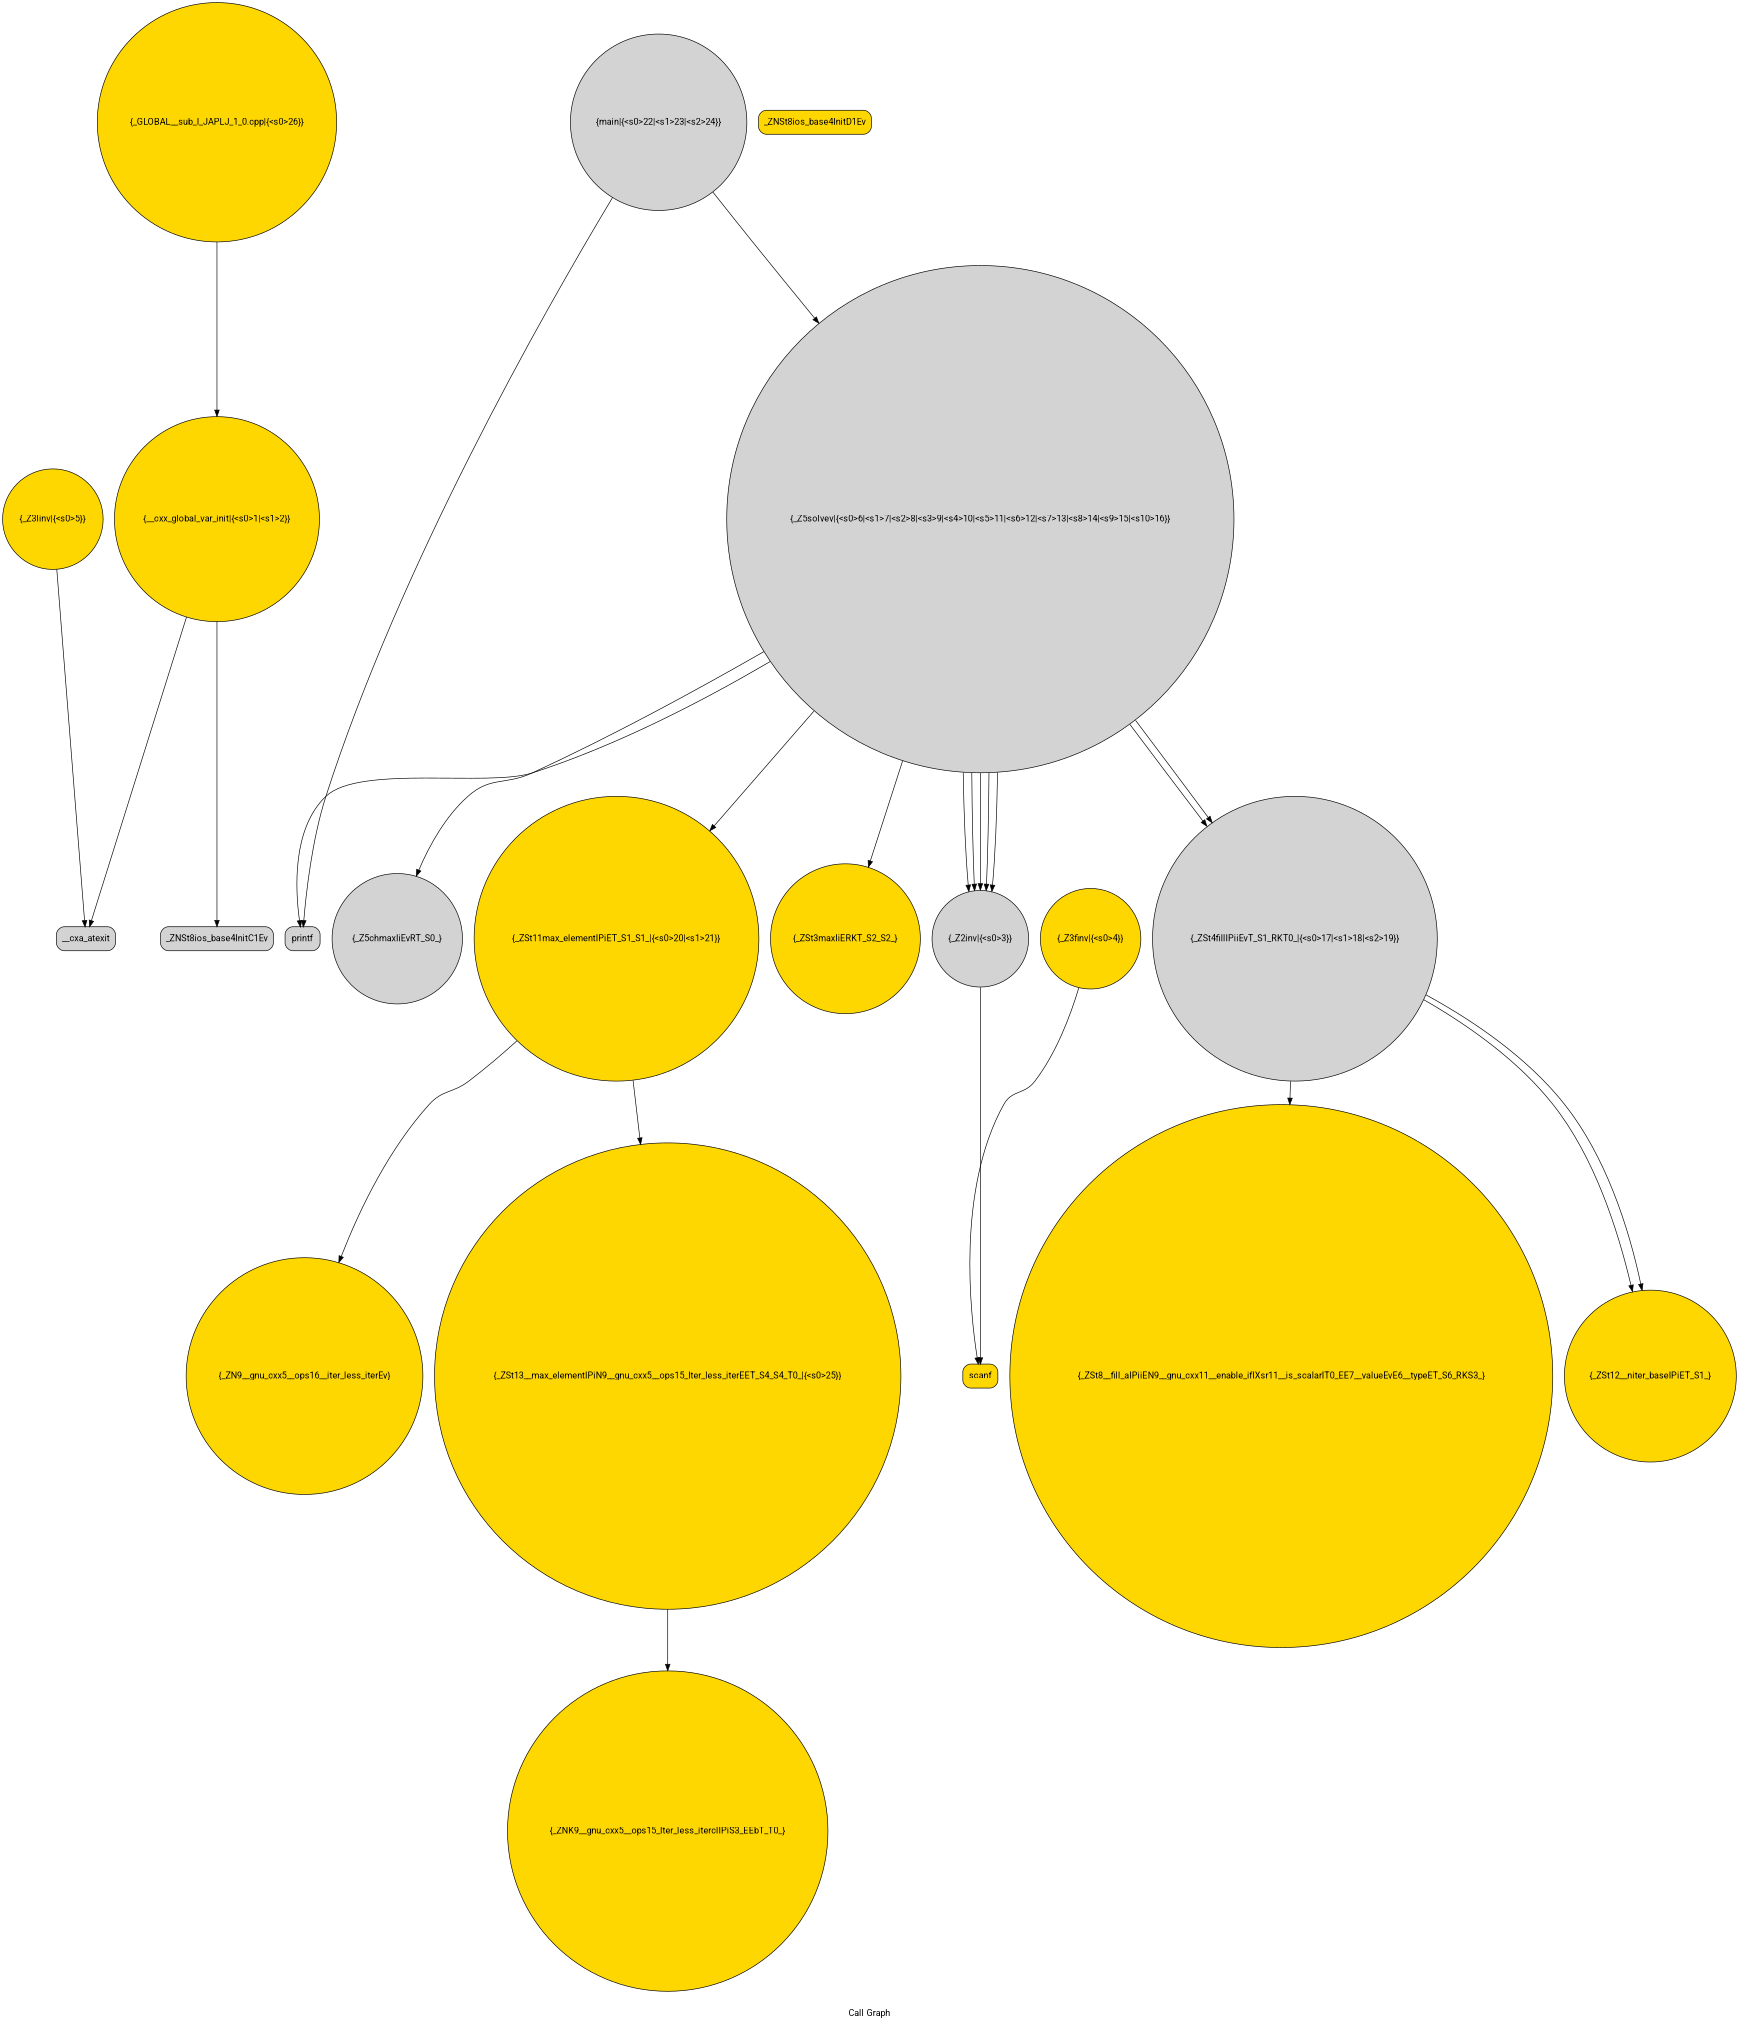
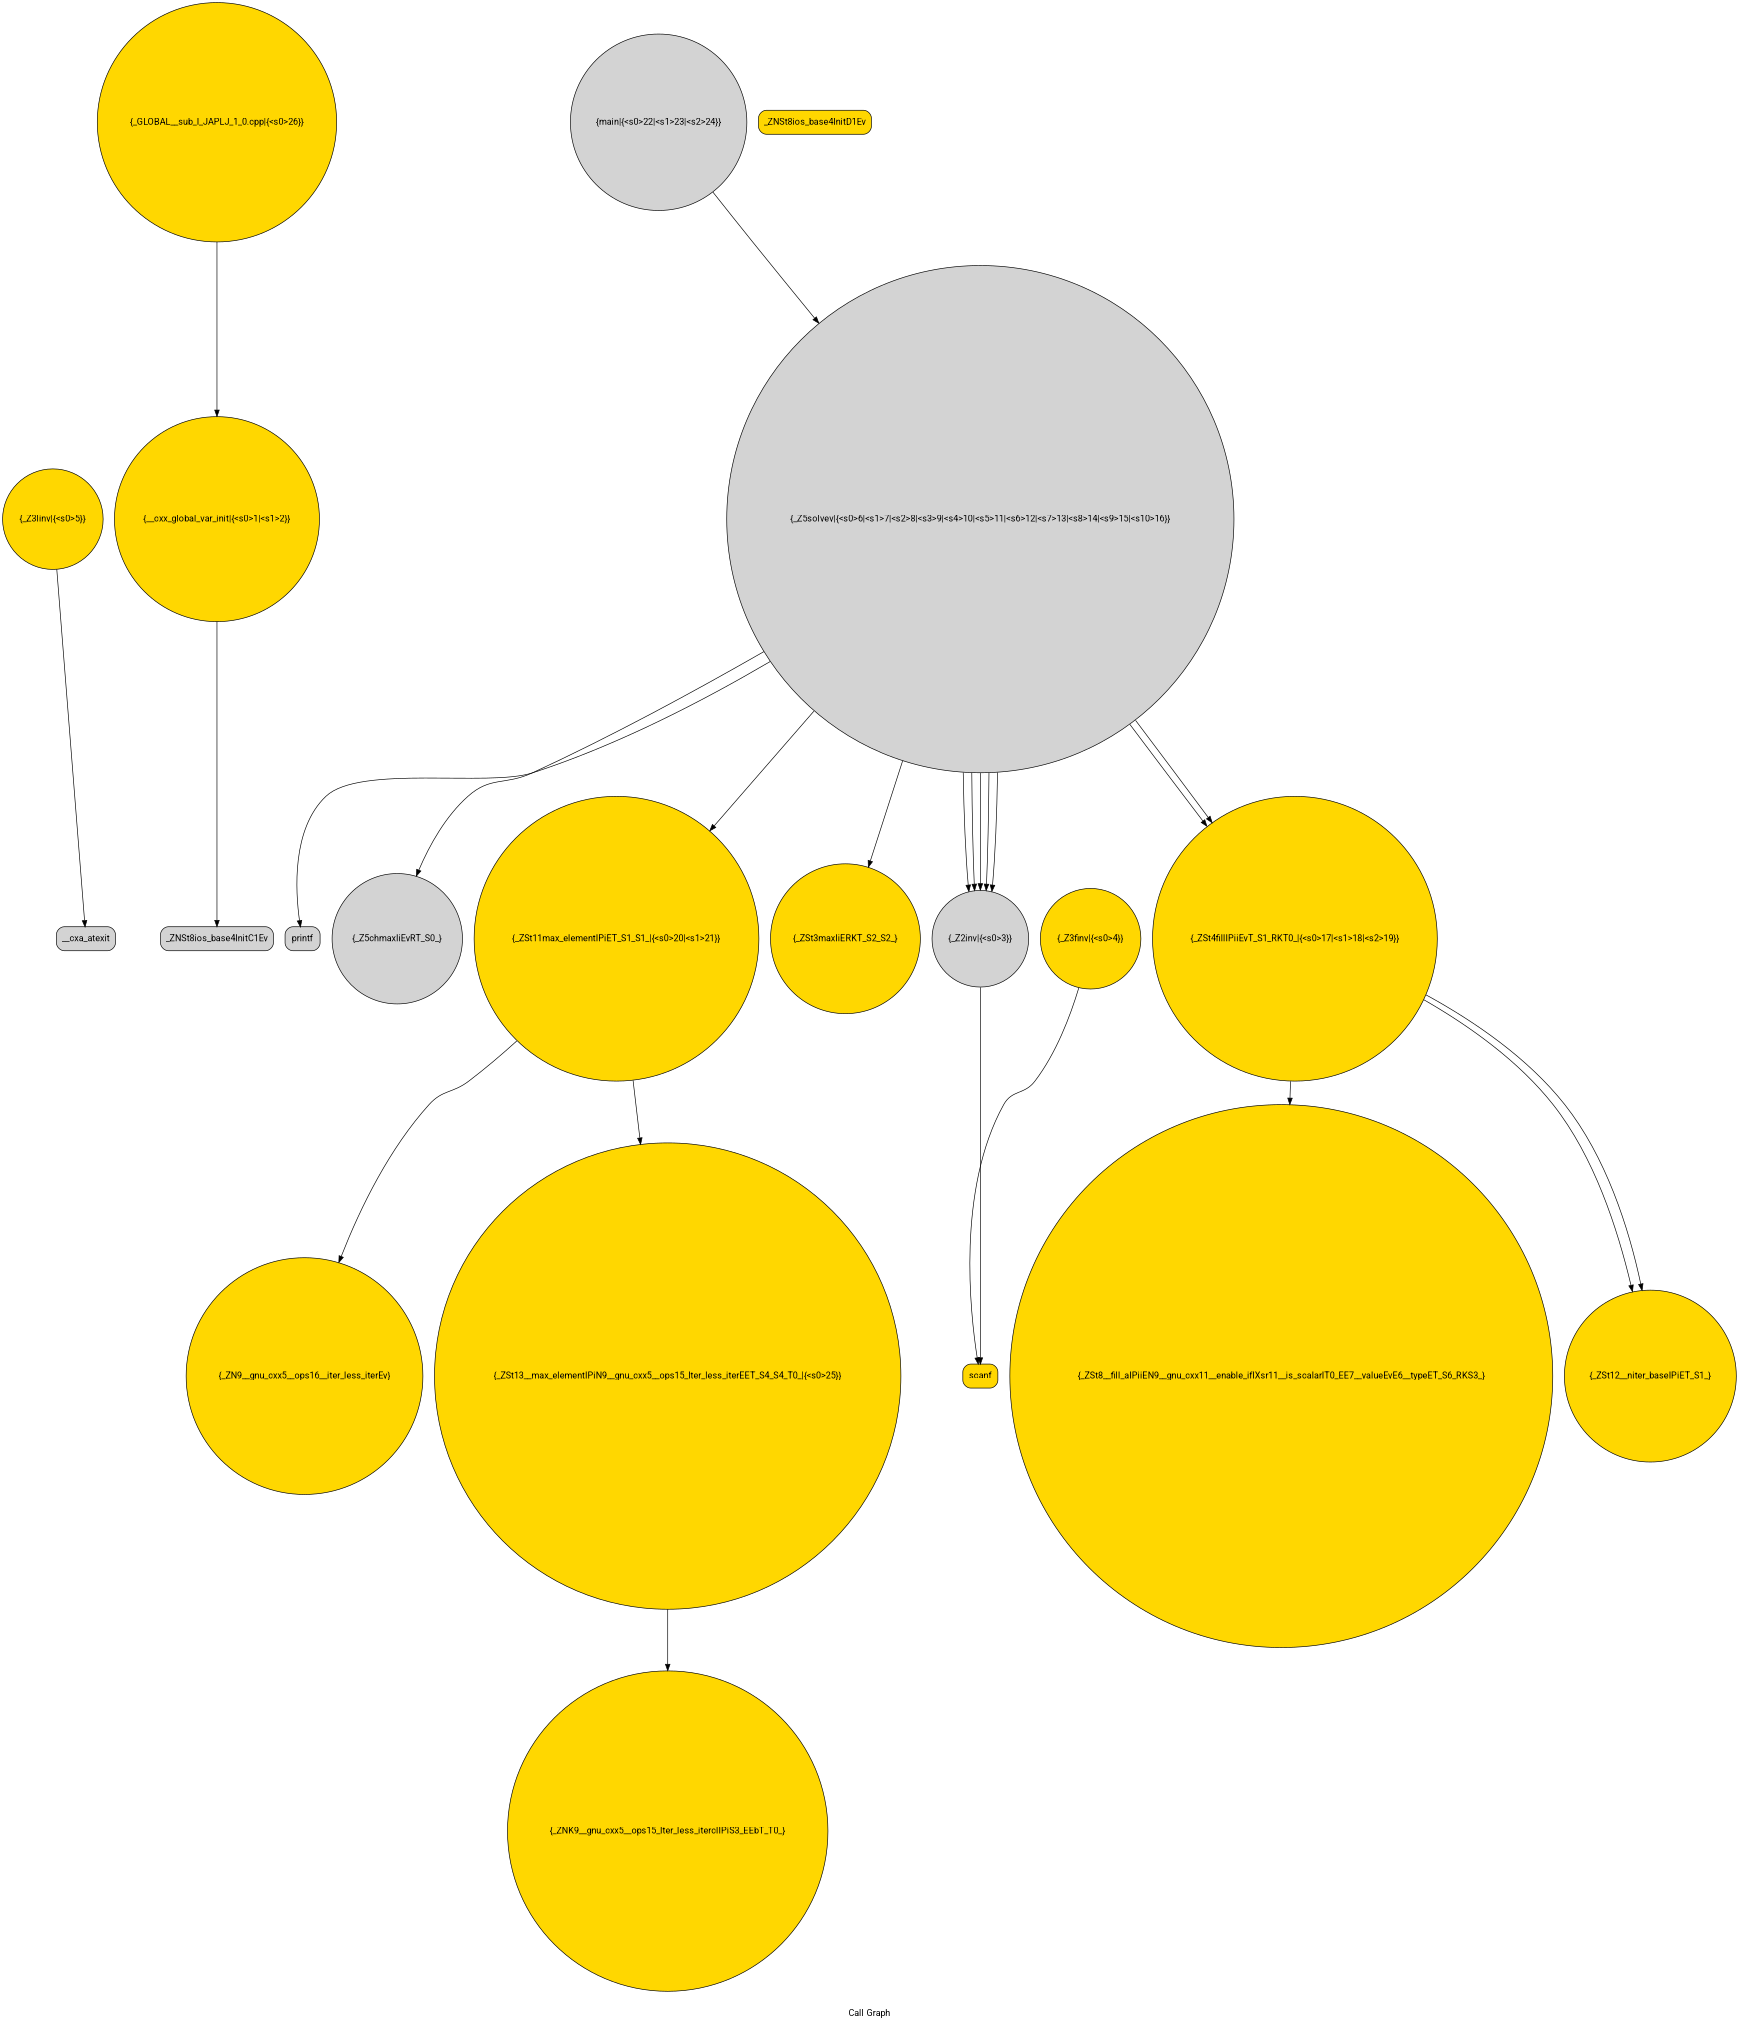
edge "{main|{<s0>22|<s1>23|<s2>24}}" -> "printf": removed
edge "{__cxx_global_var_init|{<s0>1|<s1>2}}" -> "__cxa_atexit": removed
node "{_ZSt4fillIPiiEvT_S1_RKT0_|{<s0>17|<s1>18|<s2>19}}": fillcolor lightgrey -> gold
